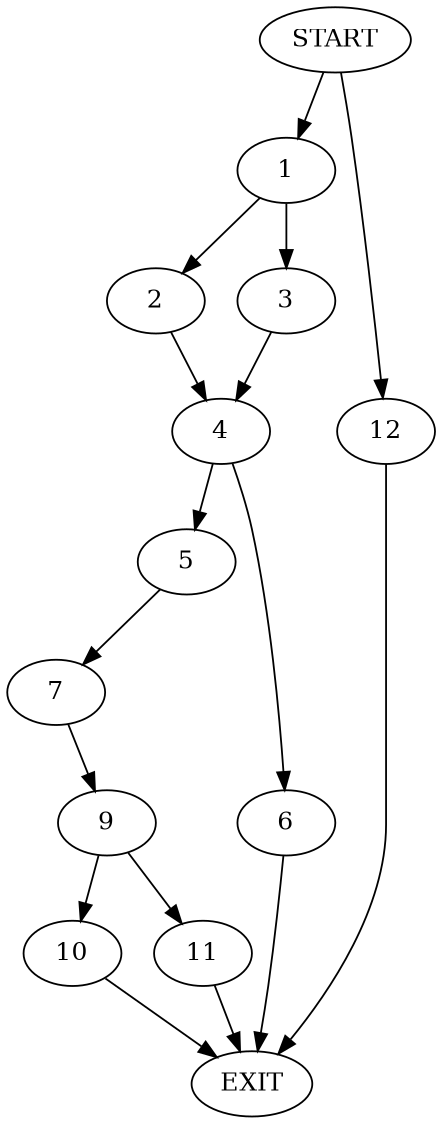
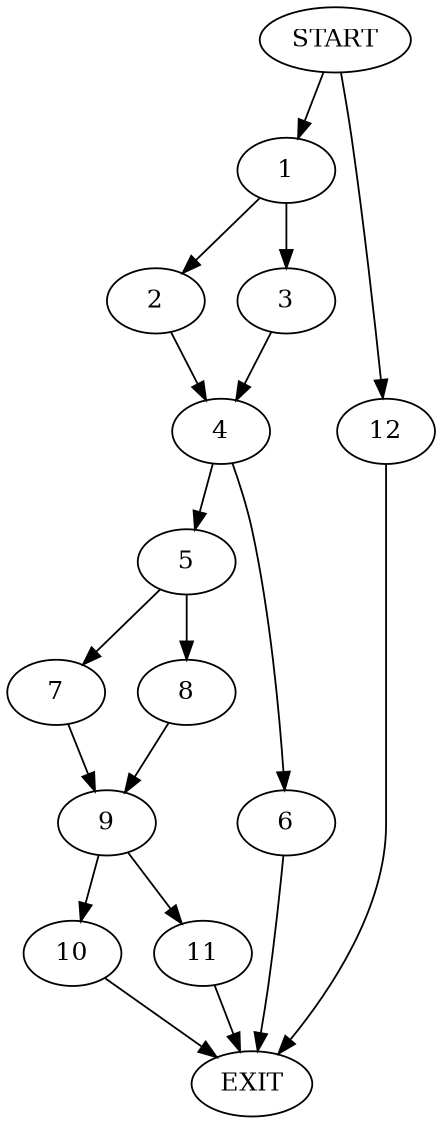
node "8": added
